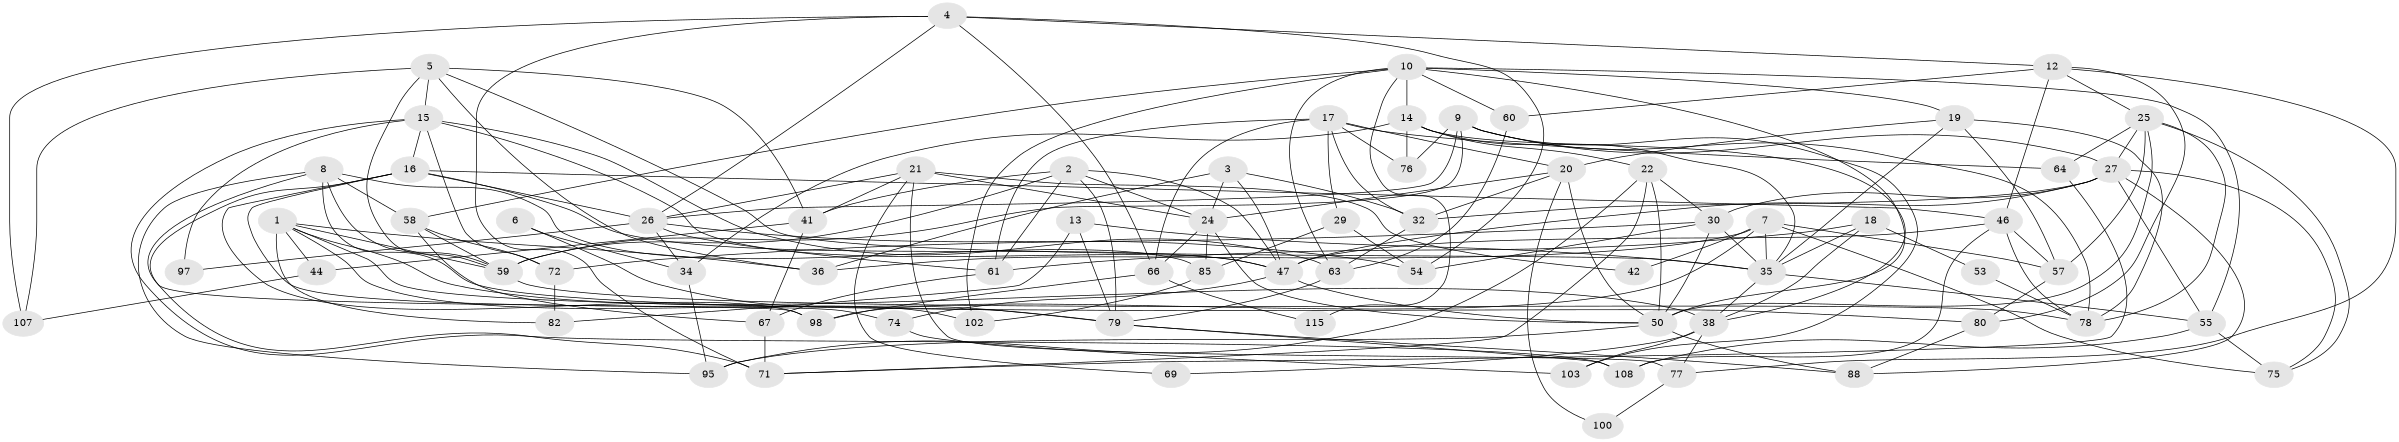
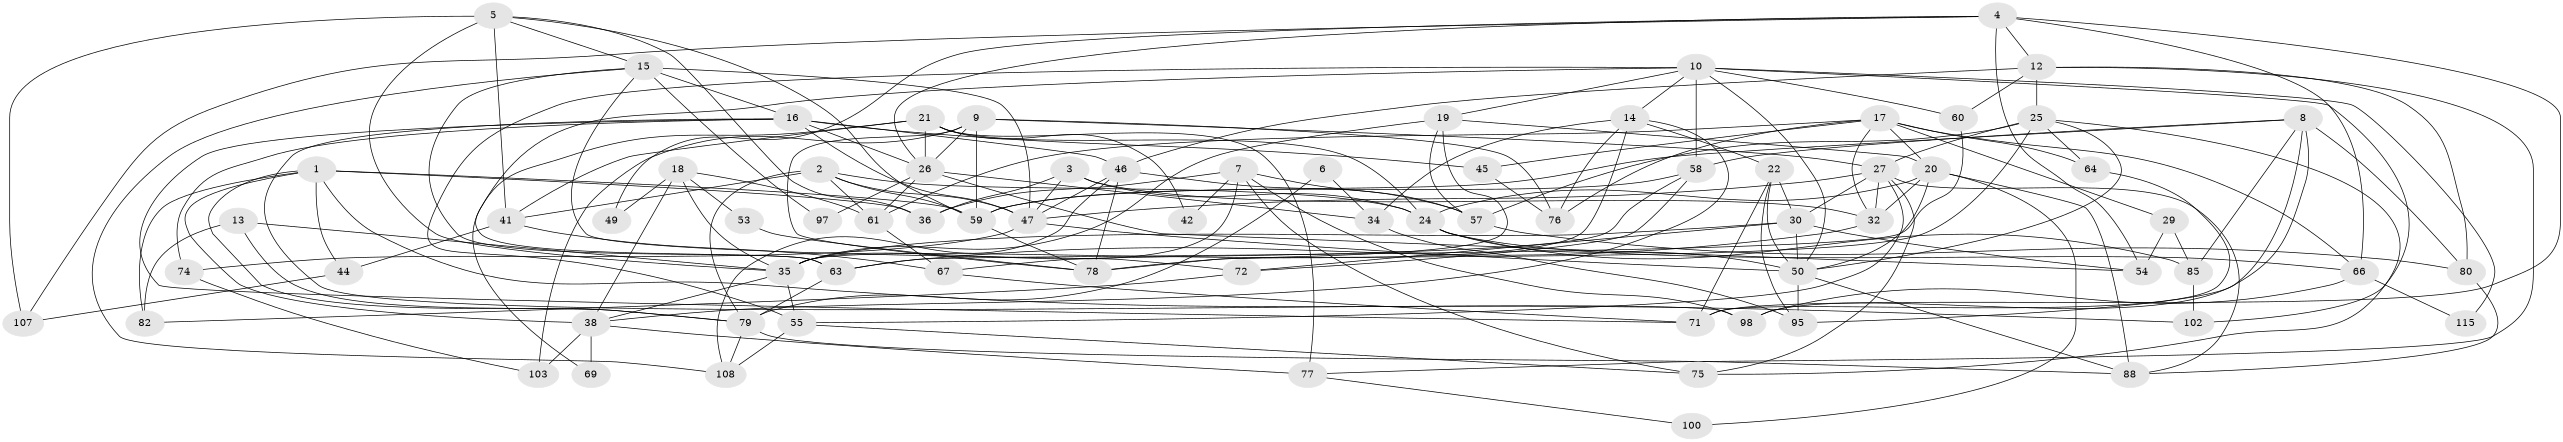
node "45": added
edge "20" -- "88": added
node "49": added
